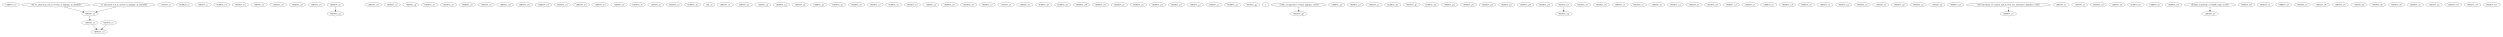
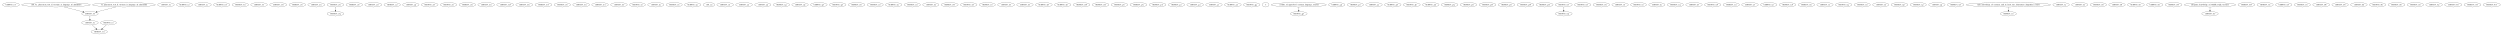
node "GERMAN_210": added
